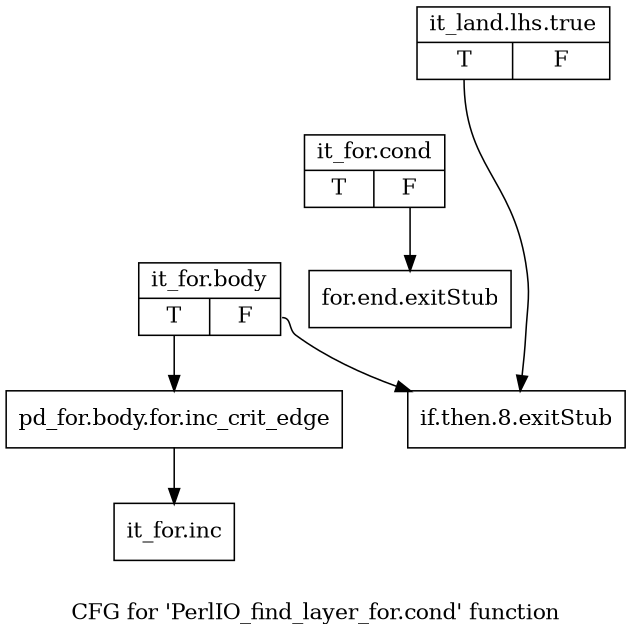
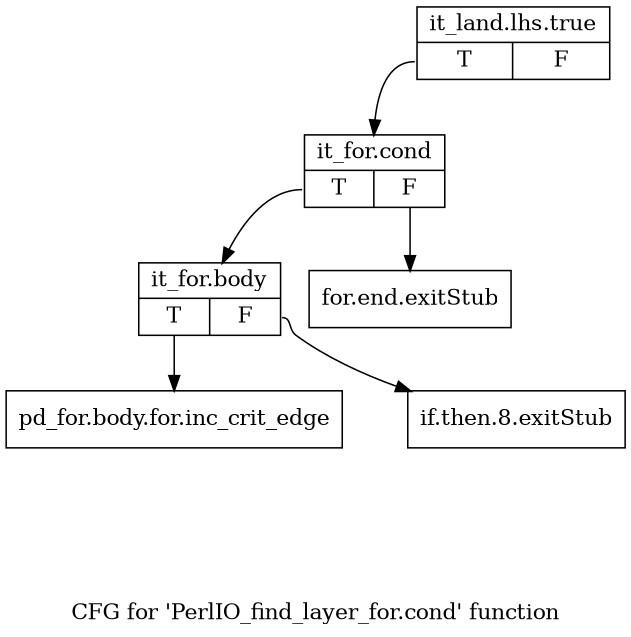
edge "it_for.cond" -> "it_for.body": added
edge "it_land.lhs.true" -> "if.then.8.exitStub": now "it_land.lhs.true" -> "it_for.cond"
node "it_for.inc": removed
